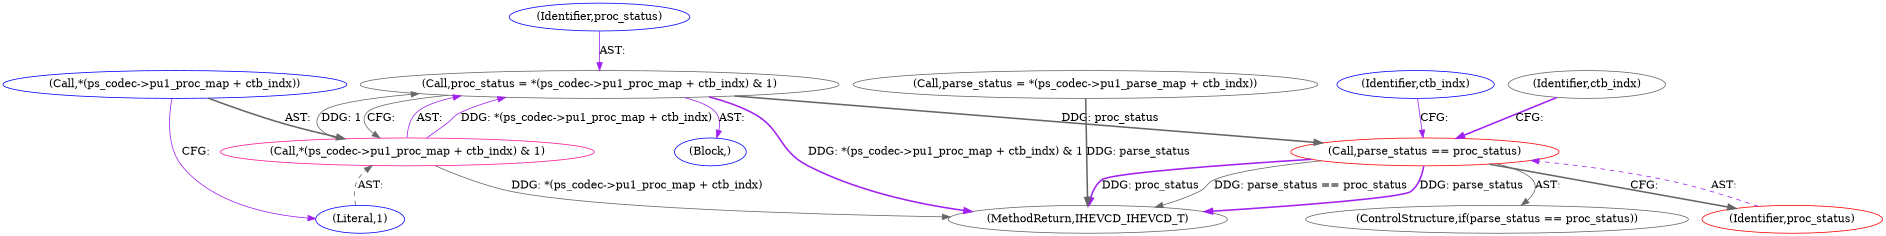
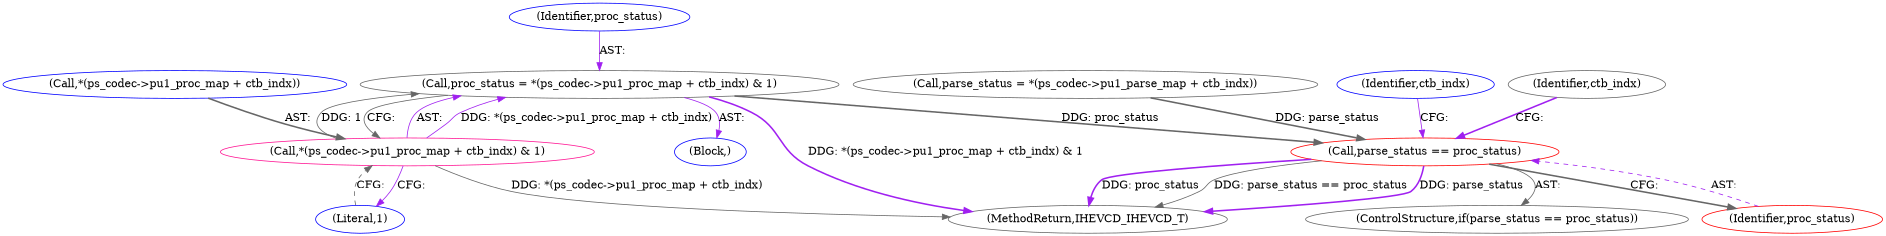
edge "(Call,parse_status = *(ps_codec->pu1_parse_map + ctb_indx))" -> "(MethodReturn,IHEVCD_IHEVCD_T)": now "(Call,parse_status = *(ps_codec->pu1_parse_map + ctb_indx))" -> "(Call,parse_status == proc_status)"
edge "(Literal,1)" -> "(Call,*(ps_codec->pu1_proc_map + ctb_indx) & 1)": label "AST: " -> "CFG: "
edge "(Call,*(ps_codec->pu1_proc_map + ctb_indx))" -> "(Literal,1)": now "(Call,*(ps_codec->pu1_proc_map + ctb_indx) & 1)" -> "(Literal,1)"
